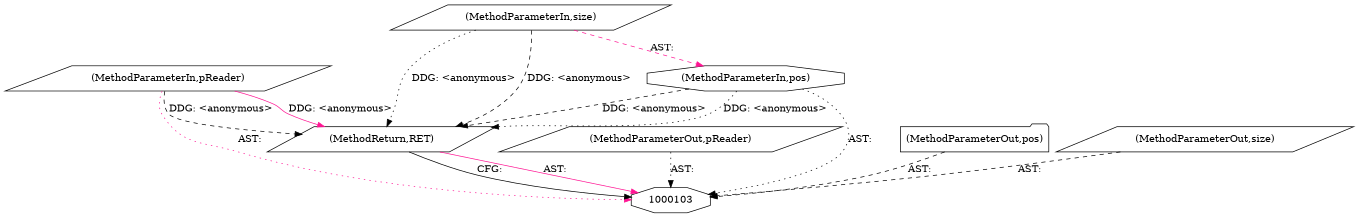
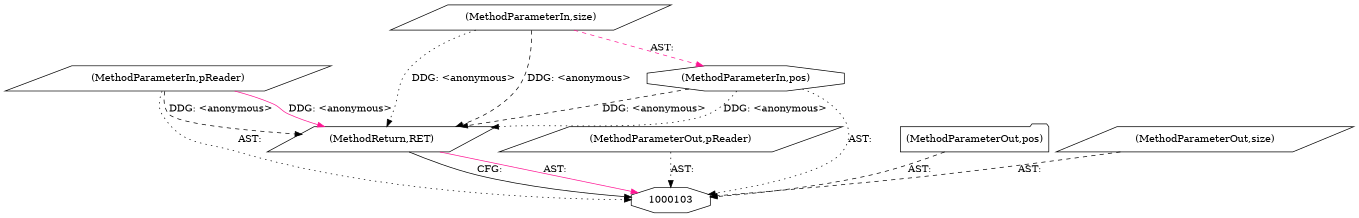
edge "(MethodParameterIn,pReader)" -> "1000103": color deeppink -> black
